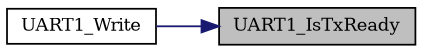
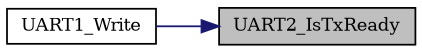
node "UART1_IsTxReady": label "UART1_IsTxReady" -> "UART2_IsTxReady"
